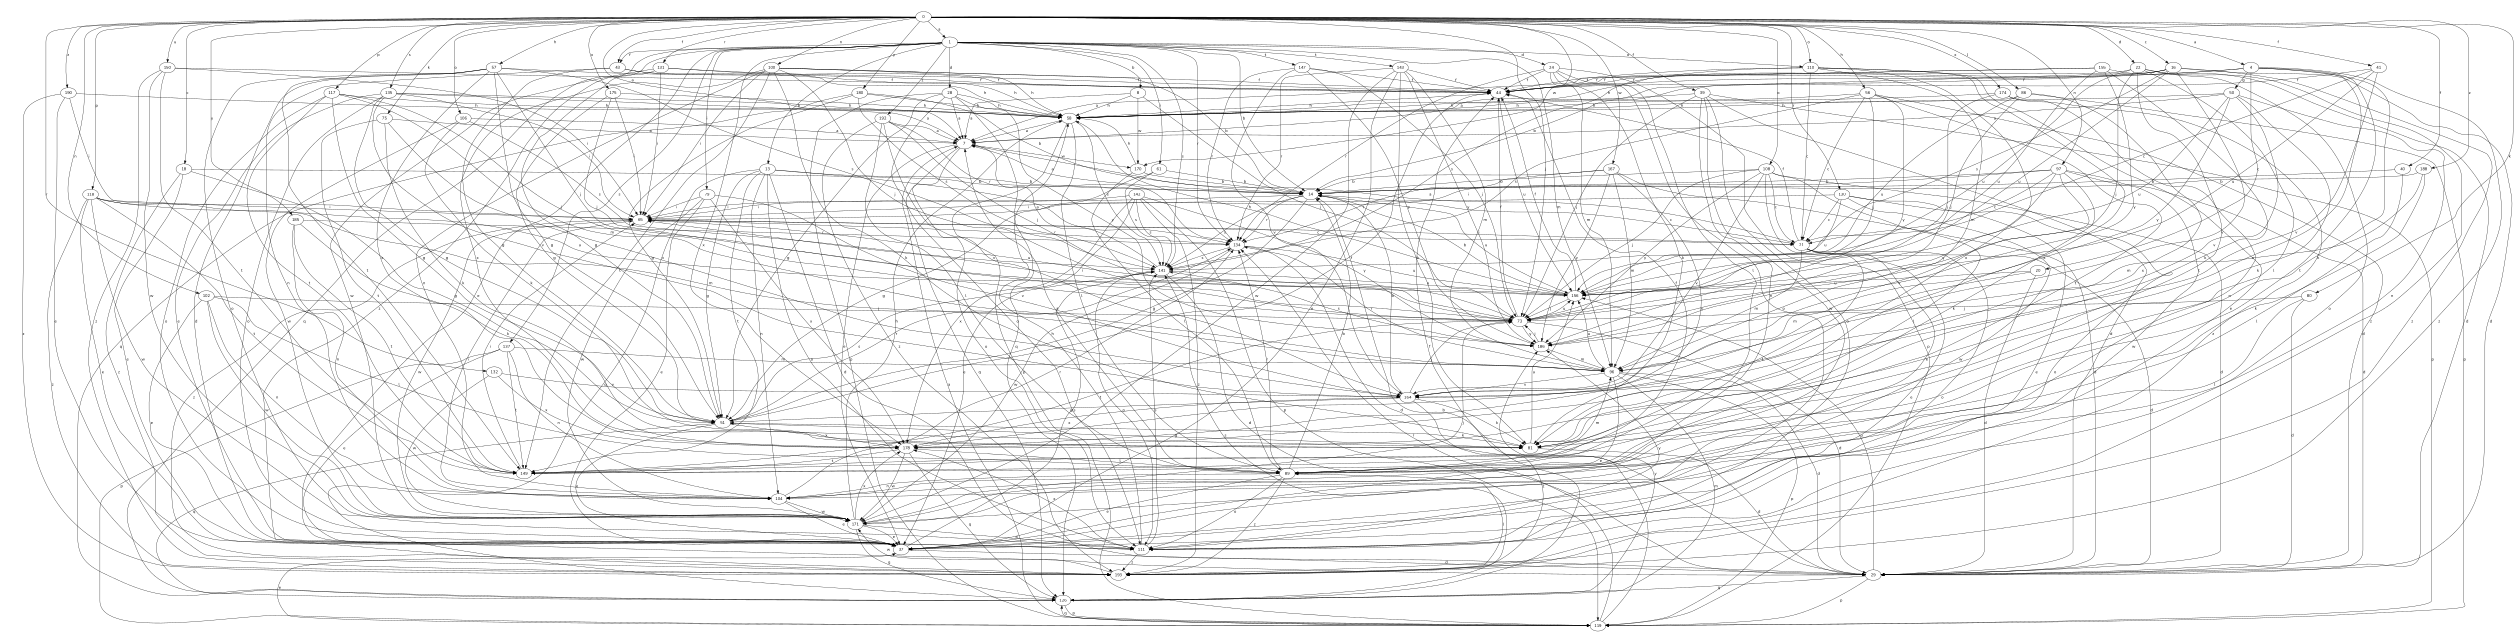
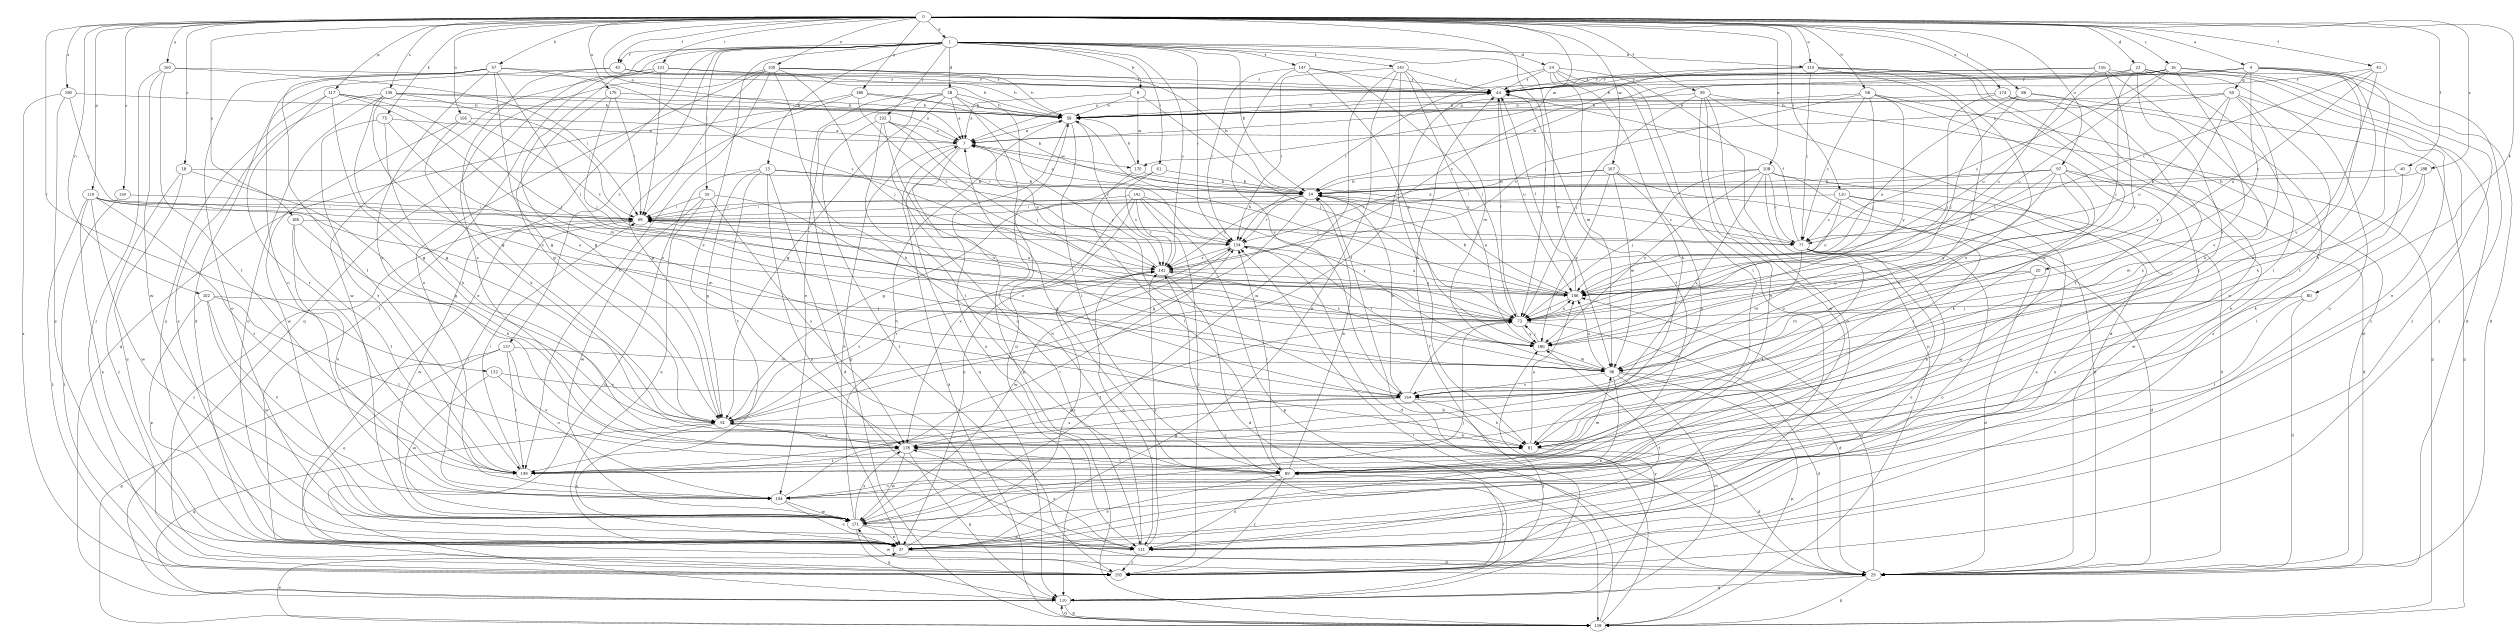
node "160": added
node "79": label "79" -> "59"
edge "13" -> "104": now "28" -> "104"
edge "111" -> "186": label "y" -> "t"
